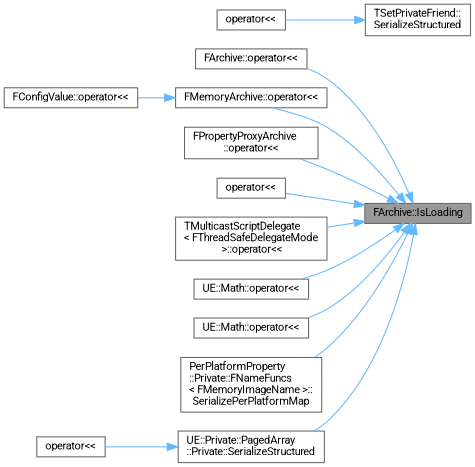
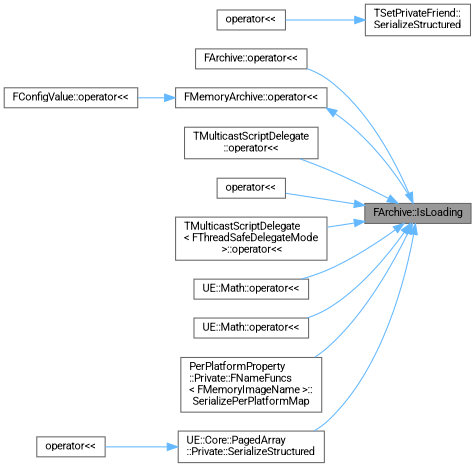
edge "FMemoryArchive::operator<<" -> "FArchive::IsLoading": reversed
node "FPropertyProxyArchive ::operator<<": label "FPropertyProxyArchive ::operator<<" -> "TMulticastScriptDelegate ::operator<<"
node "UE::Private::PagedArray ::Private::SerializeStructured": label "UE::Private::PagedArray ::Private::SerializeStructured" -> "UE::Core::PagedArray ::Private::SerializeStructured"
